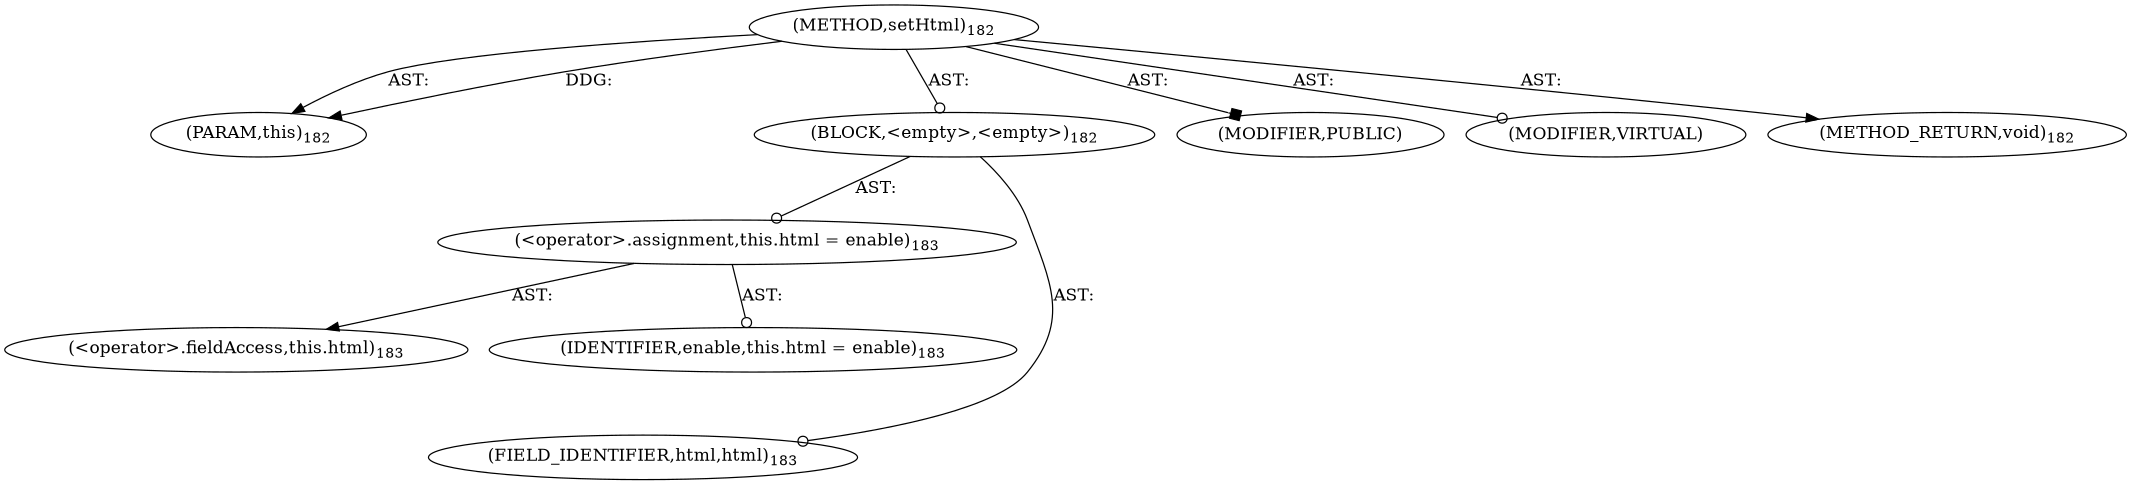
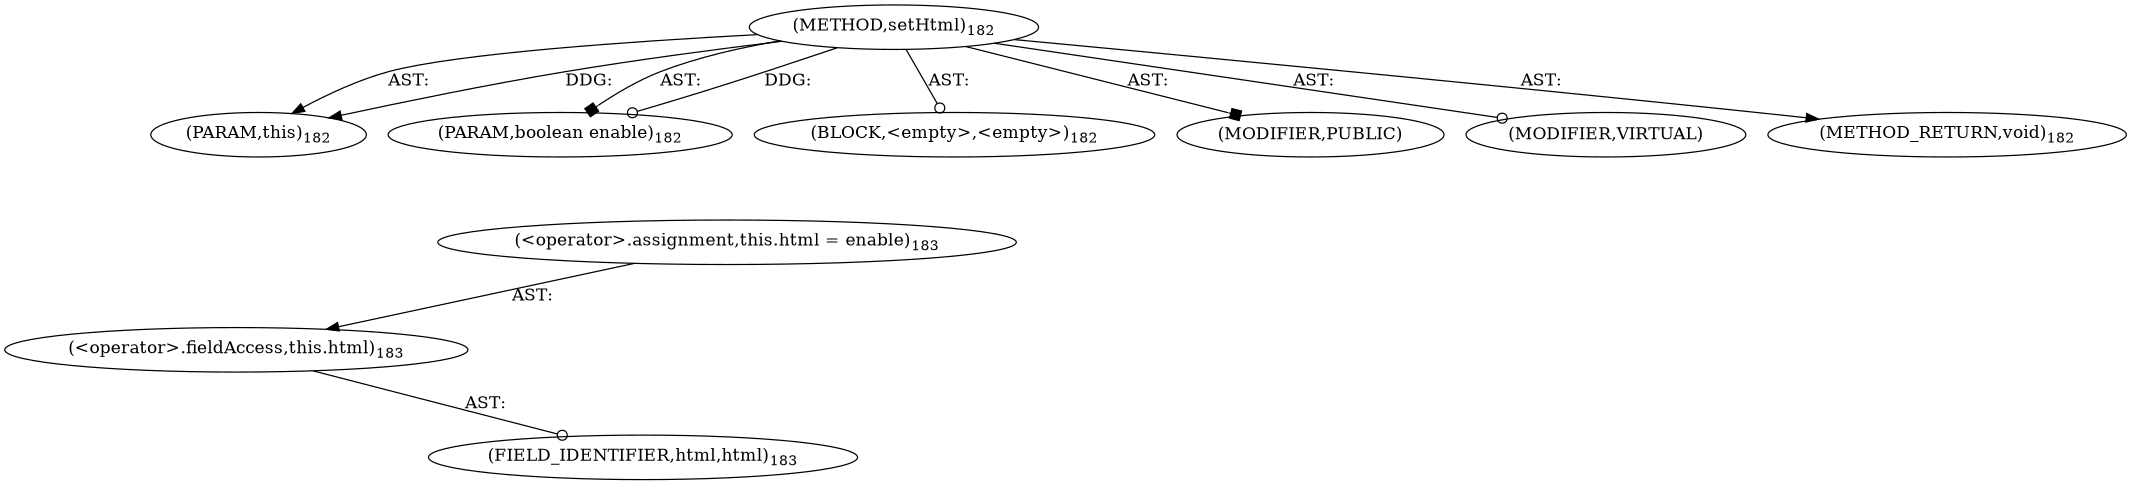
node "(PARAM,boolean enable)": added
edge "(BLOCK,<empty>,<empty>)" -> "(<operator>.assignment,this.html = enable)": removed, label "AST:"
node "(IDENTIFIER,enable,this.html = enable)": removed
edge "(BLOCK,<empty>,<empty>)" -> "(FIELD_IDENTIFIER,html,html)": now "(<operator>.fieldAccess,this.html)" -> "(FIELD_IDENTIFIER,html,html)"
